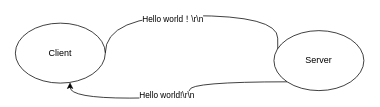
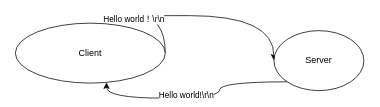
node "Client": size 90x60 -> 150x60
